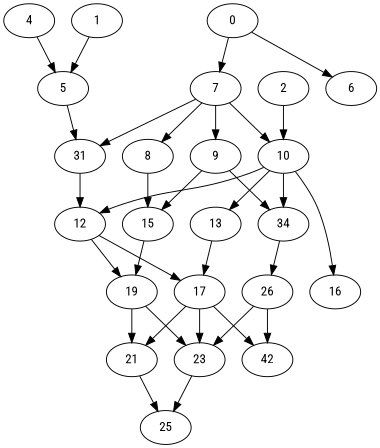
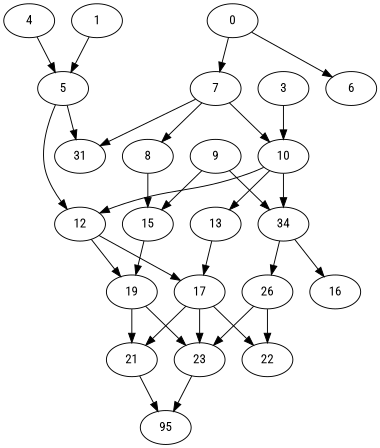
node "2": label "2" -> "3"
edge "7" -> "9": removed
edge "31" -> "12": now "5" -> "12"
edge "10" -> "16": now "34" -> "16"
node "42": label "42" -> "22"
node "25": label "25" -> "95"
